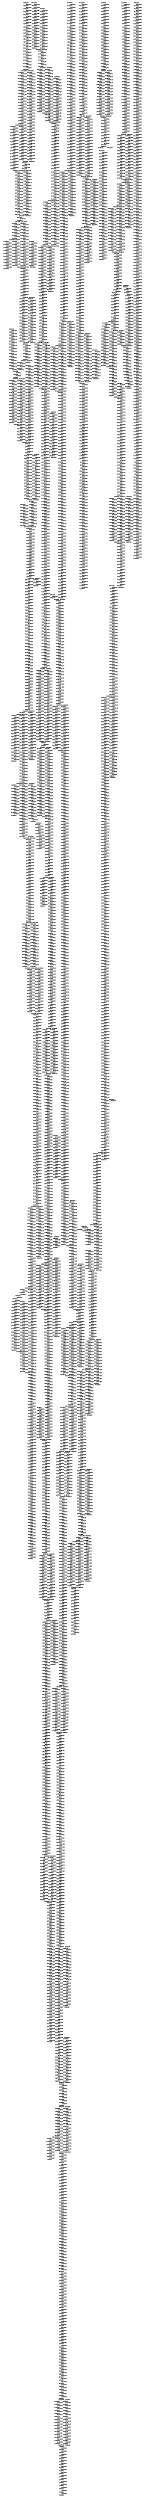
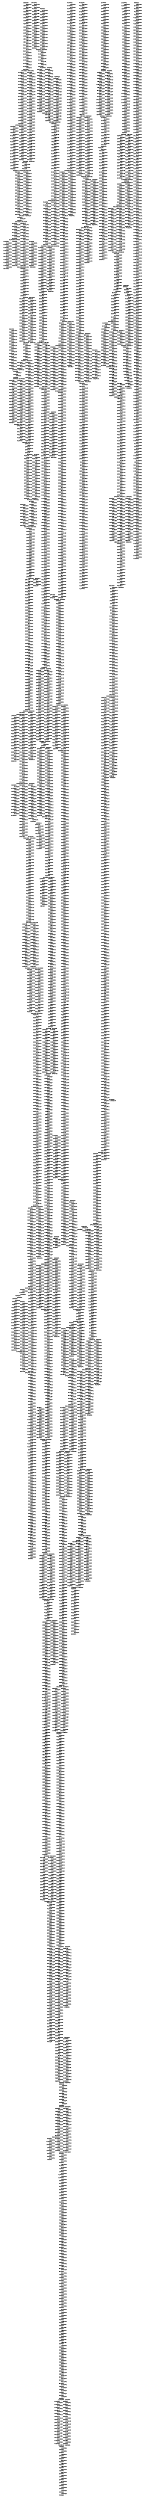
edge "ACTCGTGGTGGACTT" -> "TCGTGGTGGACTTCT": now "CTCGTGGTGGACTTC" -> "TCGTGGTGGACTTCT"
edge "TTTCGGCTCCTCTGT" -> "TTCGGCTCCTCTGTC": added, label "TTTCGGCTCCTCTGTC"
node "GCAAGCAATTCTTTG": added
edge "ATGGATGATGTGGTA" -> "TGGATGATGTGGTAT": removed, label "ATGGATGATGTGGTAT"
